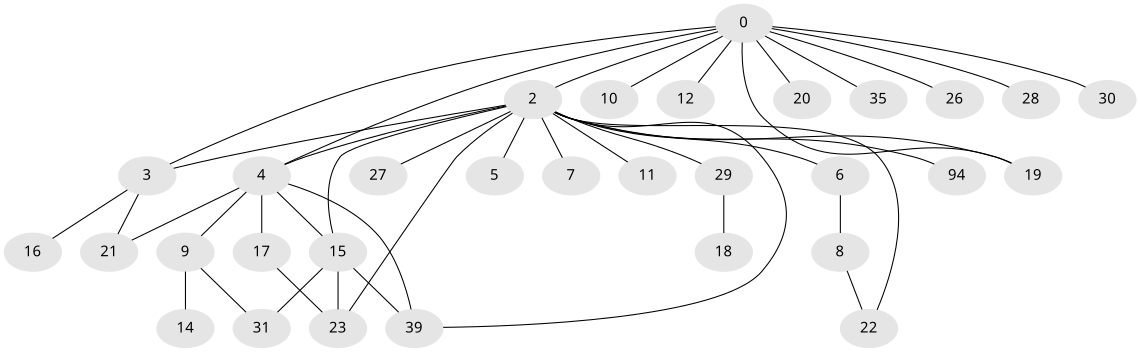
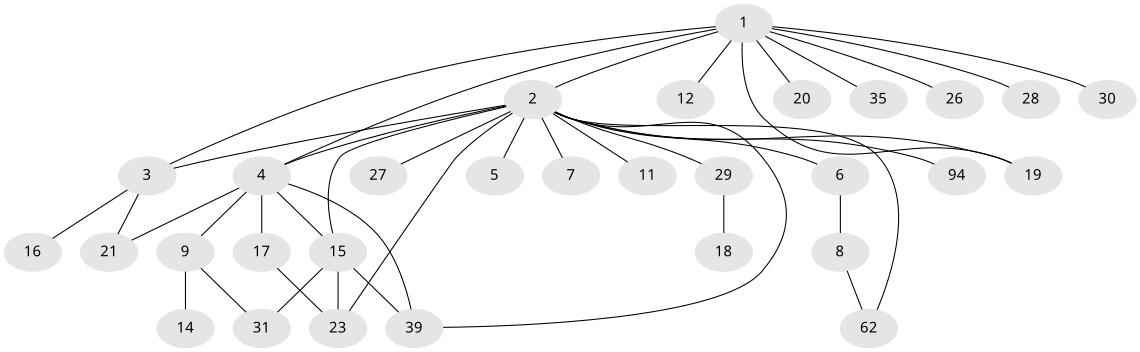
node "0": label "0" -> "1"
node "10": removed
node "22": label "22" -> "62"
